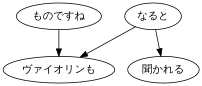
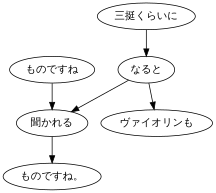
node "三挺くらいに": added
edge "ものですね" -> "ヴァイオリンも": now "ものですね" -> "聞かれる"
node "ものですね。": added
